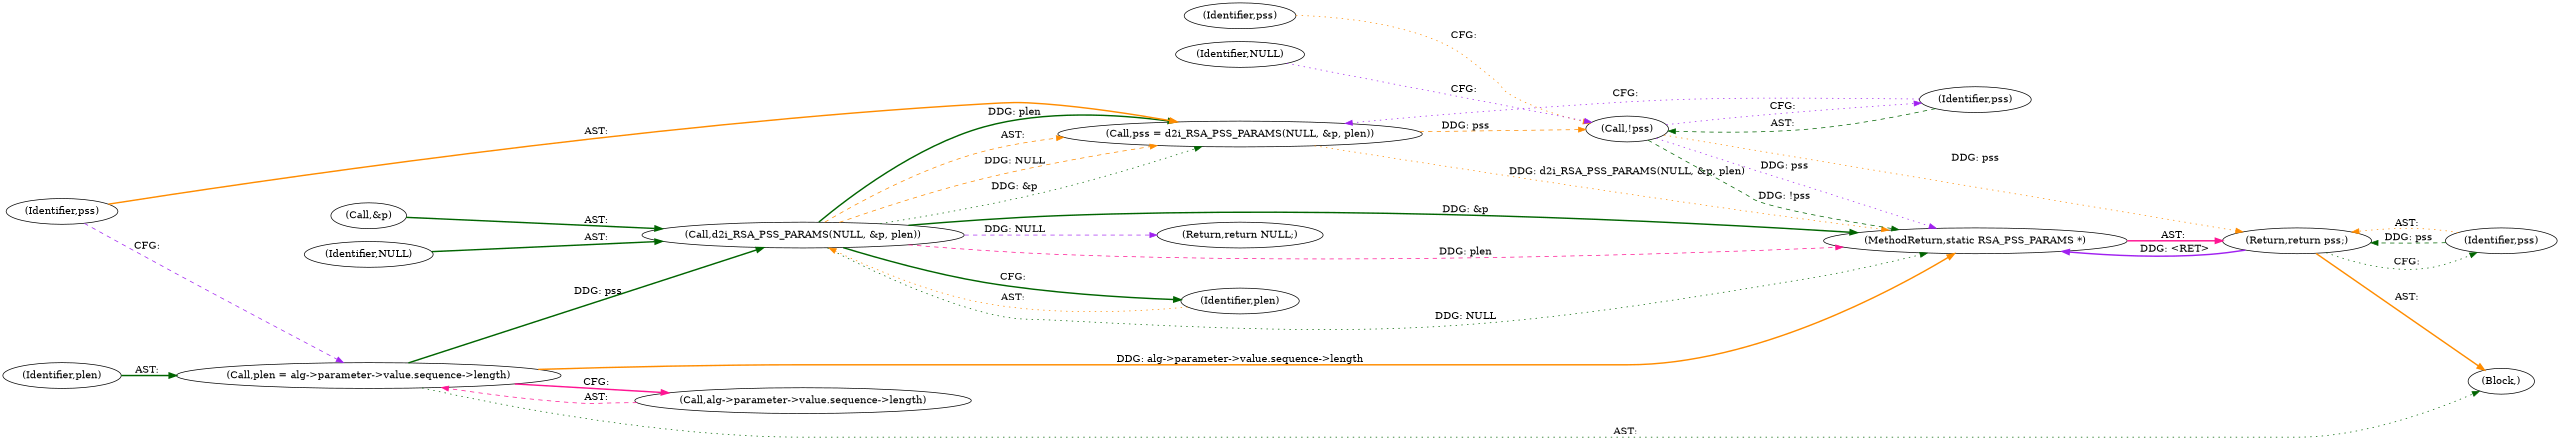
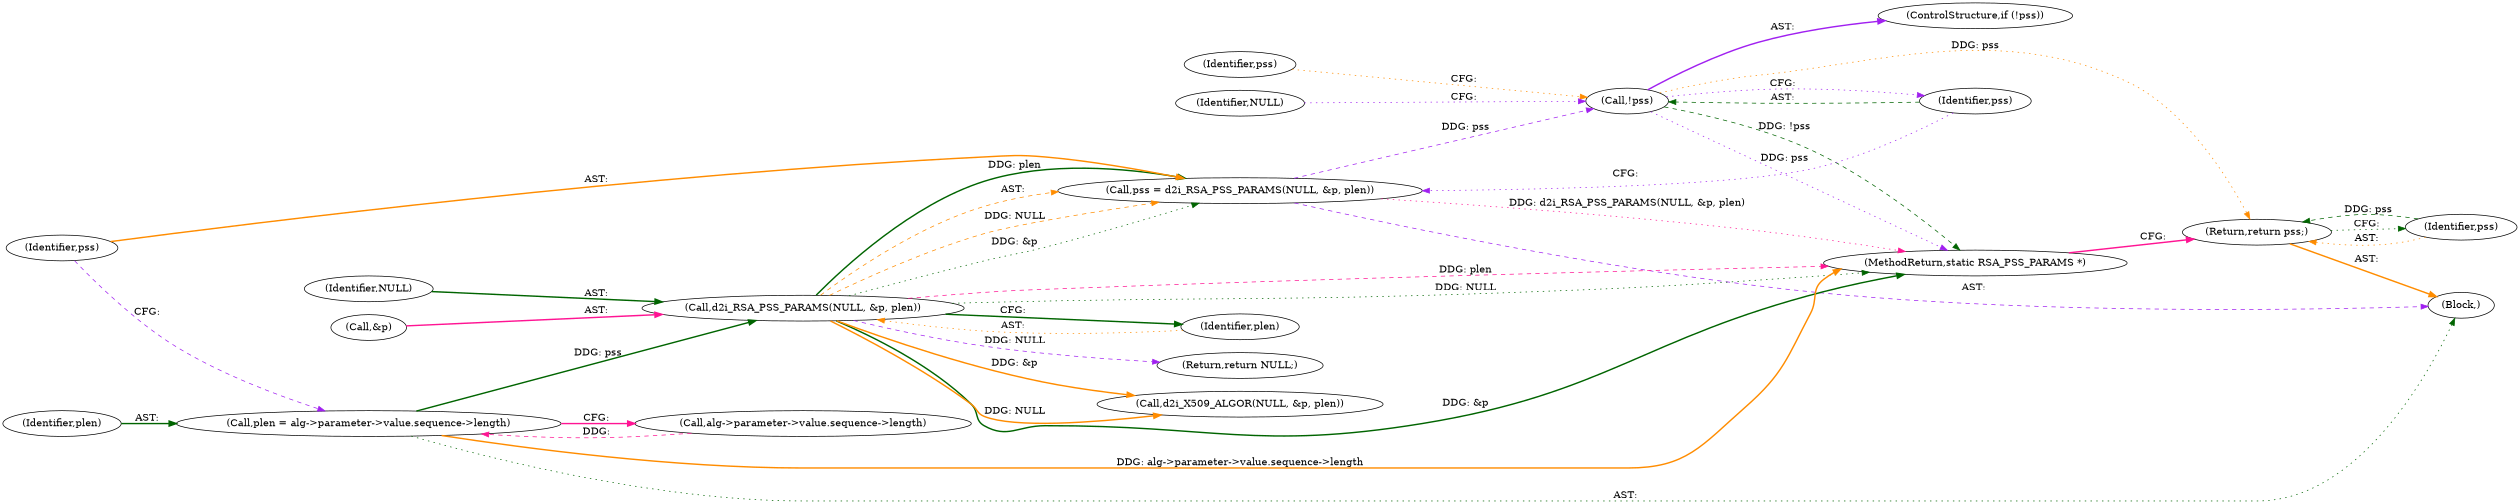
node "(ControlStructure,if (!pss))": added
edge "(Call,pss = d2i_RSA_PSS_PARAMS(NULL, &p, plen))" -> "(Call,!pss)": color darkorange -> purple
edge "(Call,pss = d2i_RSA_PSS_PARAMS(NULL, &p, plen))" -> "(MethodReturn,static RSA_PSS_PARAMS *)": color darkorange -> deeppink
edge "(Call,&p)" -> "(Call,d2i_RSA_PSS_PARAMS(NULL, &p, plen))": color darkgreen -> deeppink
edge "(MethodReturn,static RSA_PSS_PARAMS *)" -> "(Return,return pss;)": label "AST: " -> "CFG: "
edge "(Return,return pss;)" -> "(MethodReturn,static RSA_PSS_PARAMS *)": removed, label "DDG: <RET>"
edge "(Call,pss = d2i_RSA_PSS_PARAMS(NULL, &p, plen))" -> "(Block,)": added, label "AST:"
edge "(Call,alg->parameter->value.sequence->length)" -> "(Call,plen = alg->parameter->value.sequence->length)": label "AST: " -> "DDG: "
node "(Call,d2i_X509_ALGOR(NULL, &p, plen))": added
